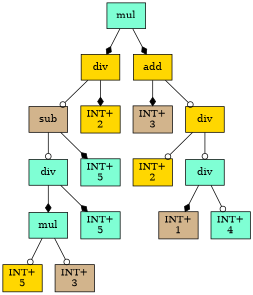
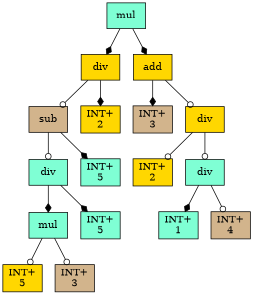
node "INT+ 1": fillcolor tan -> aquamarine
node "INT+ 4": fillcolor aquamarine -> tan
